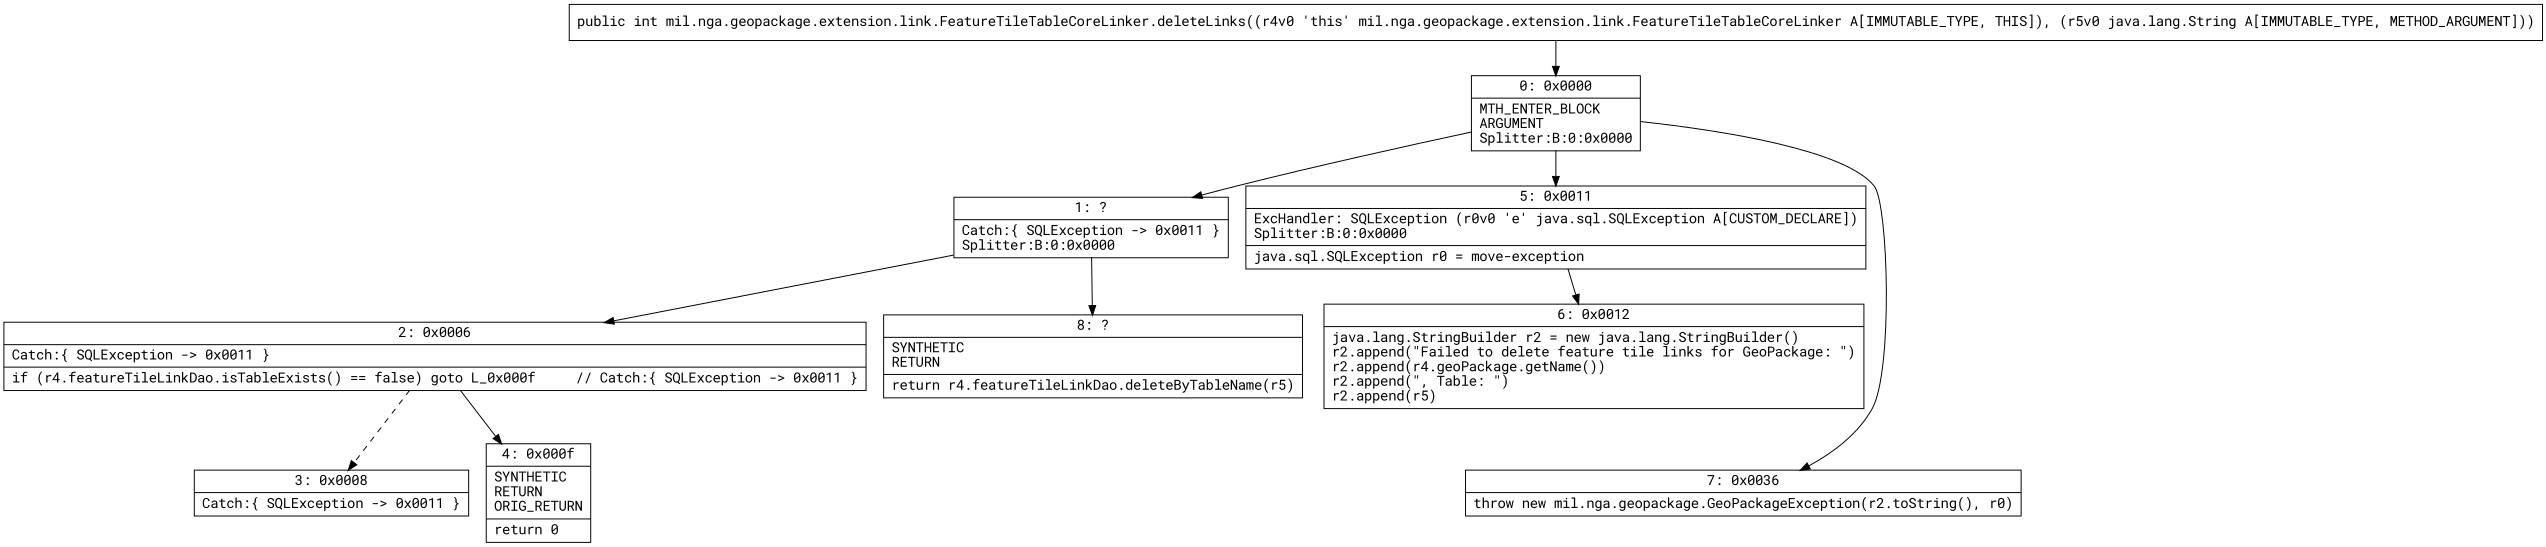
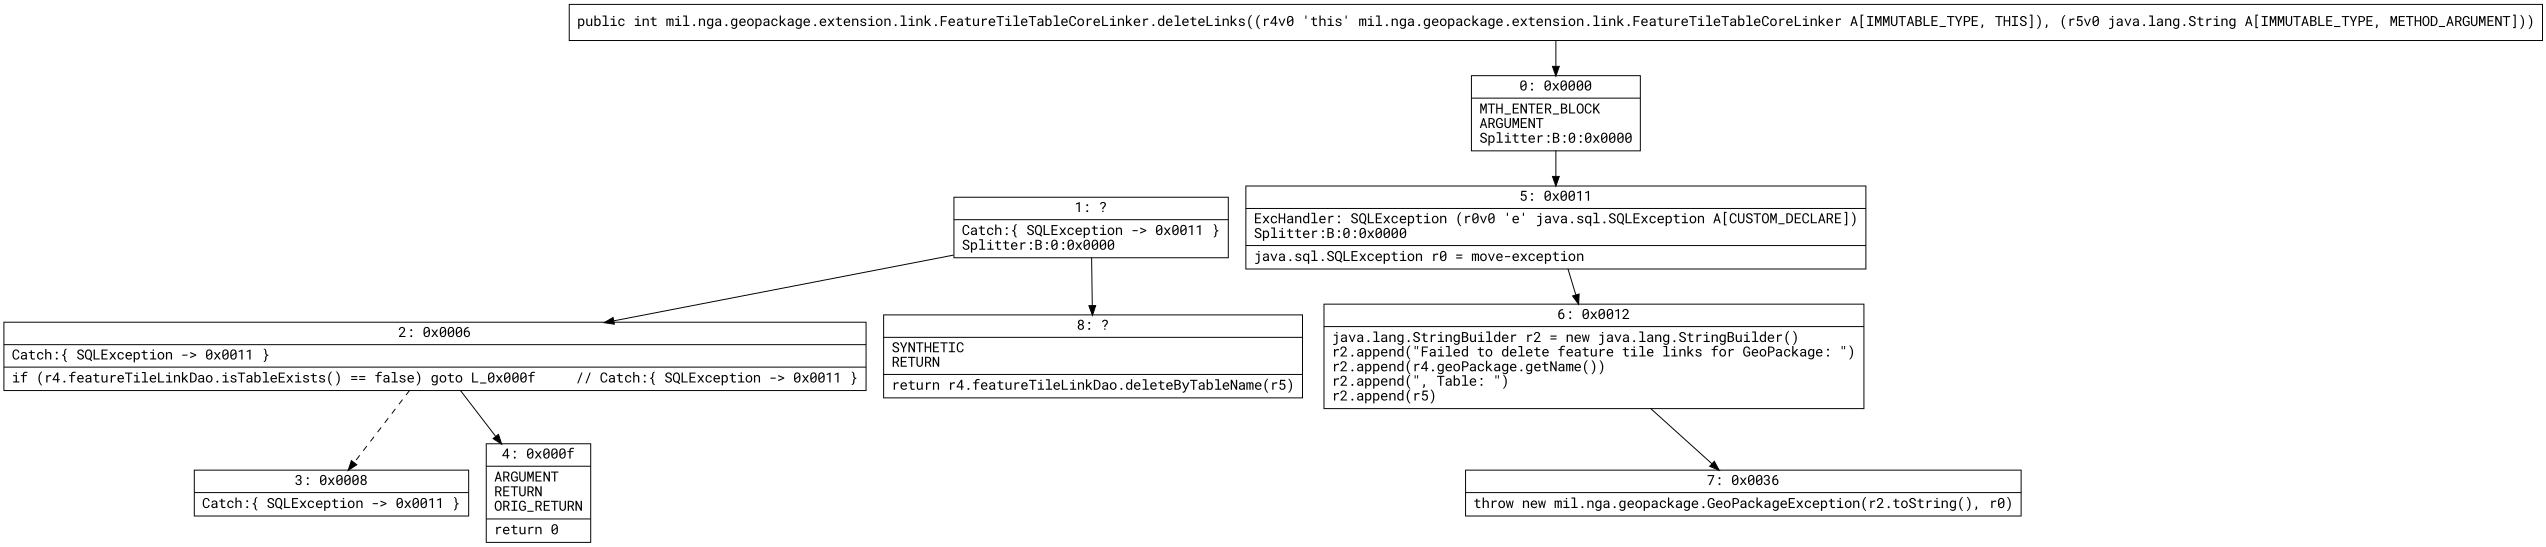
edge "0: 0x0000" -> "1: ?": removed
edge "0: 0x0000" -> "7: 0x0036": now "6: 0x0012" -> "7: 0x0036"
node "4: 0x000f": text "SYNTHETIC" -> "ARGUMENT"
